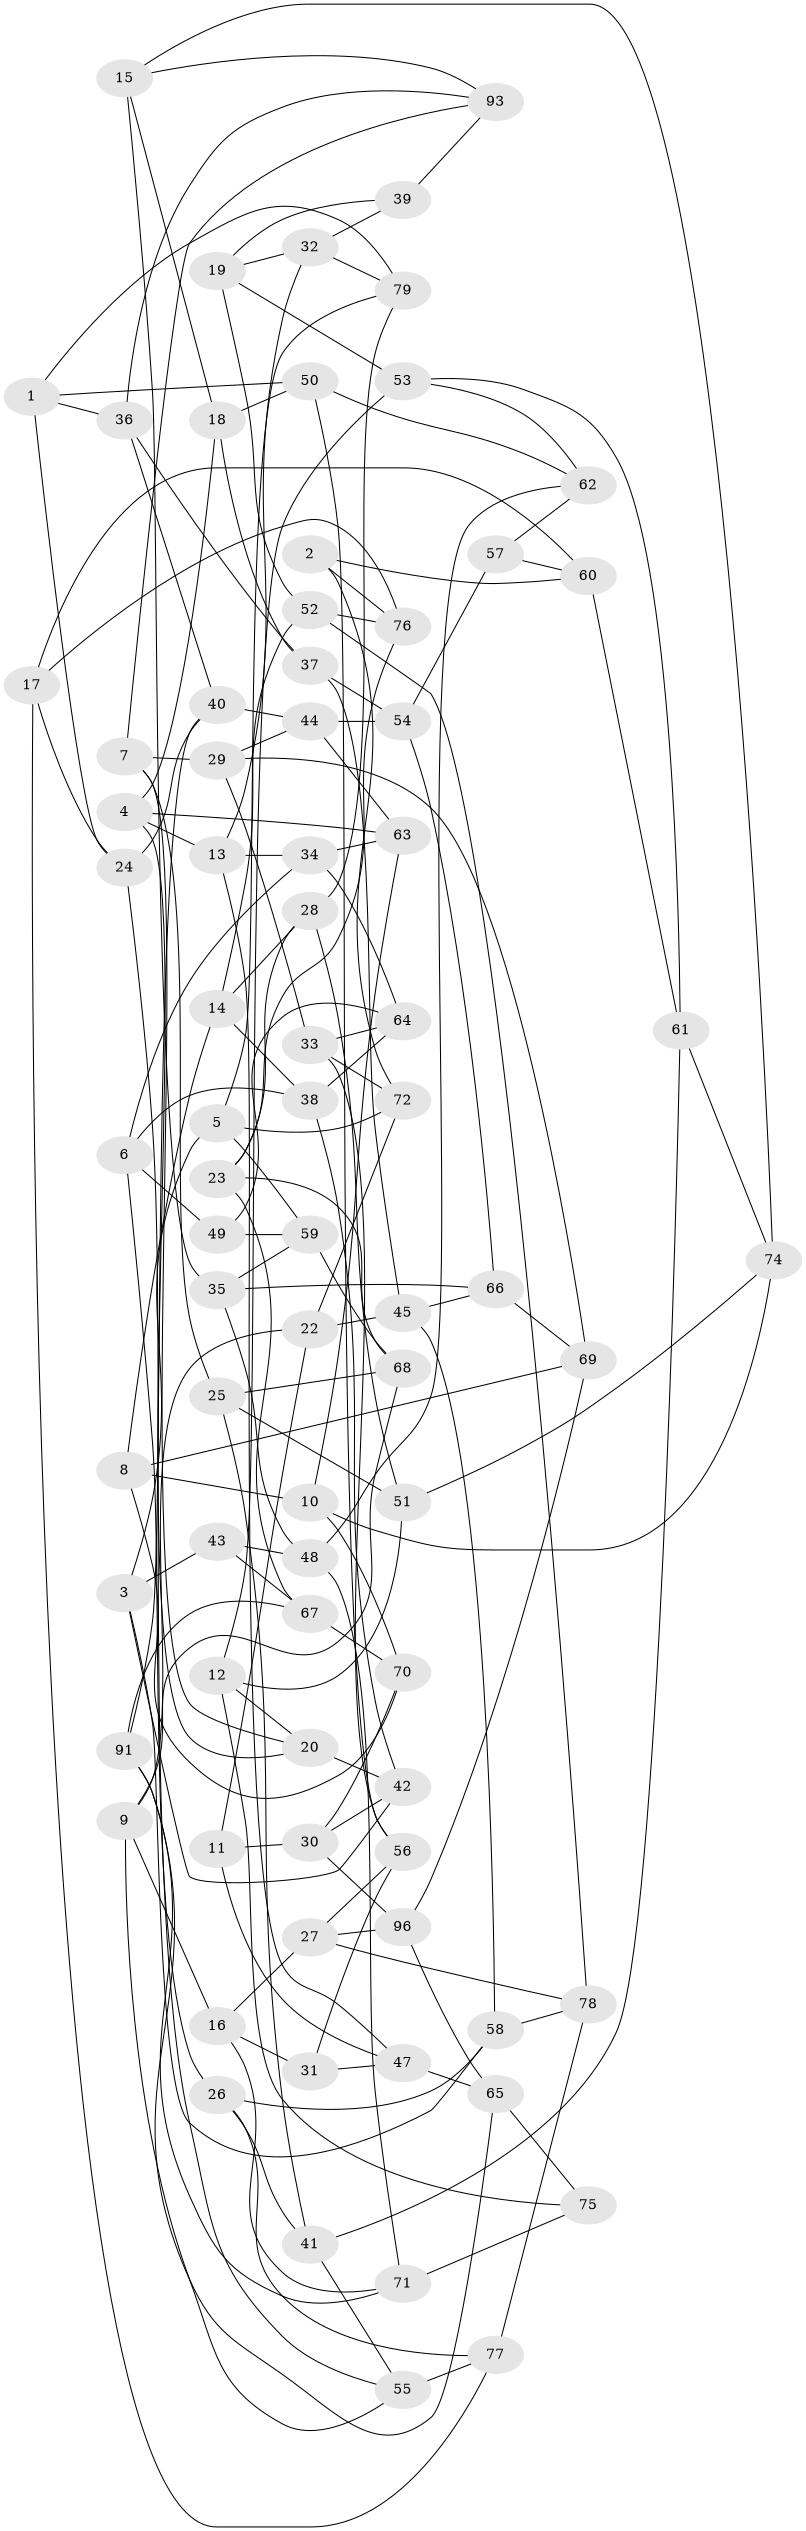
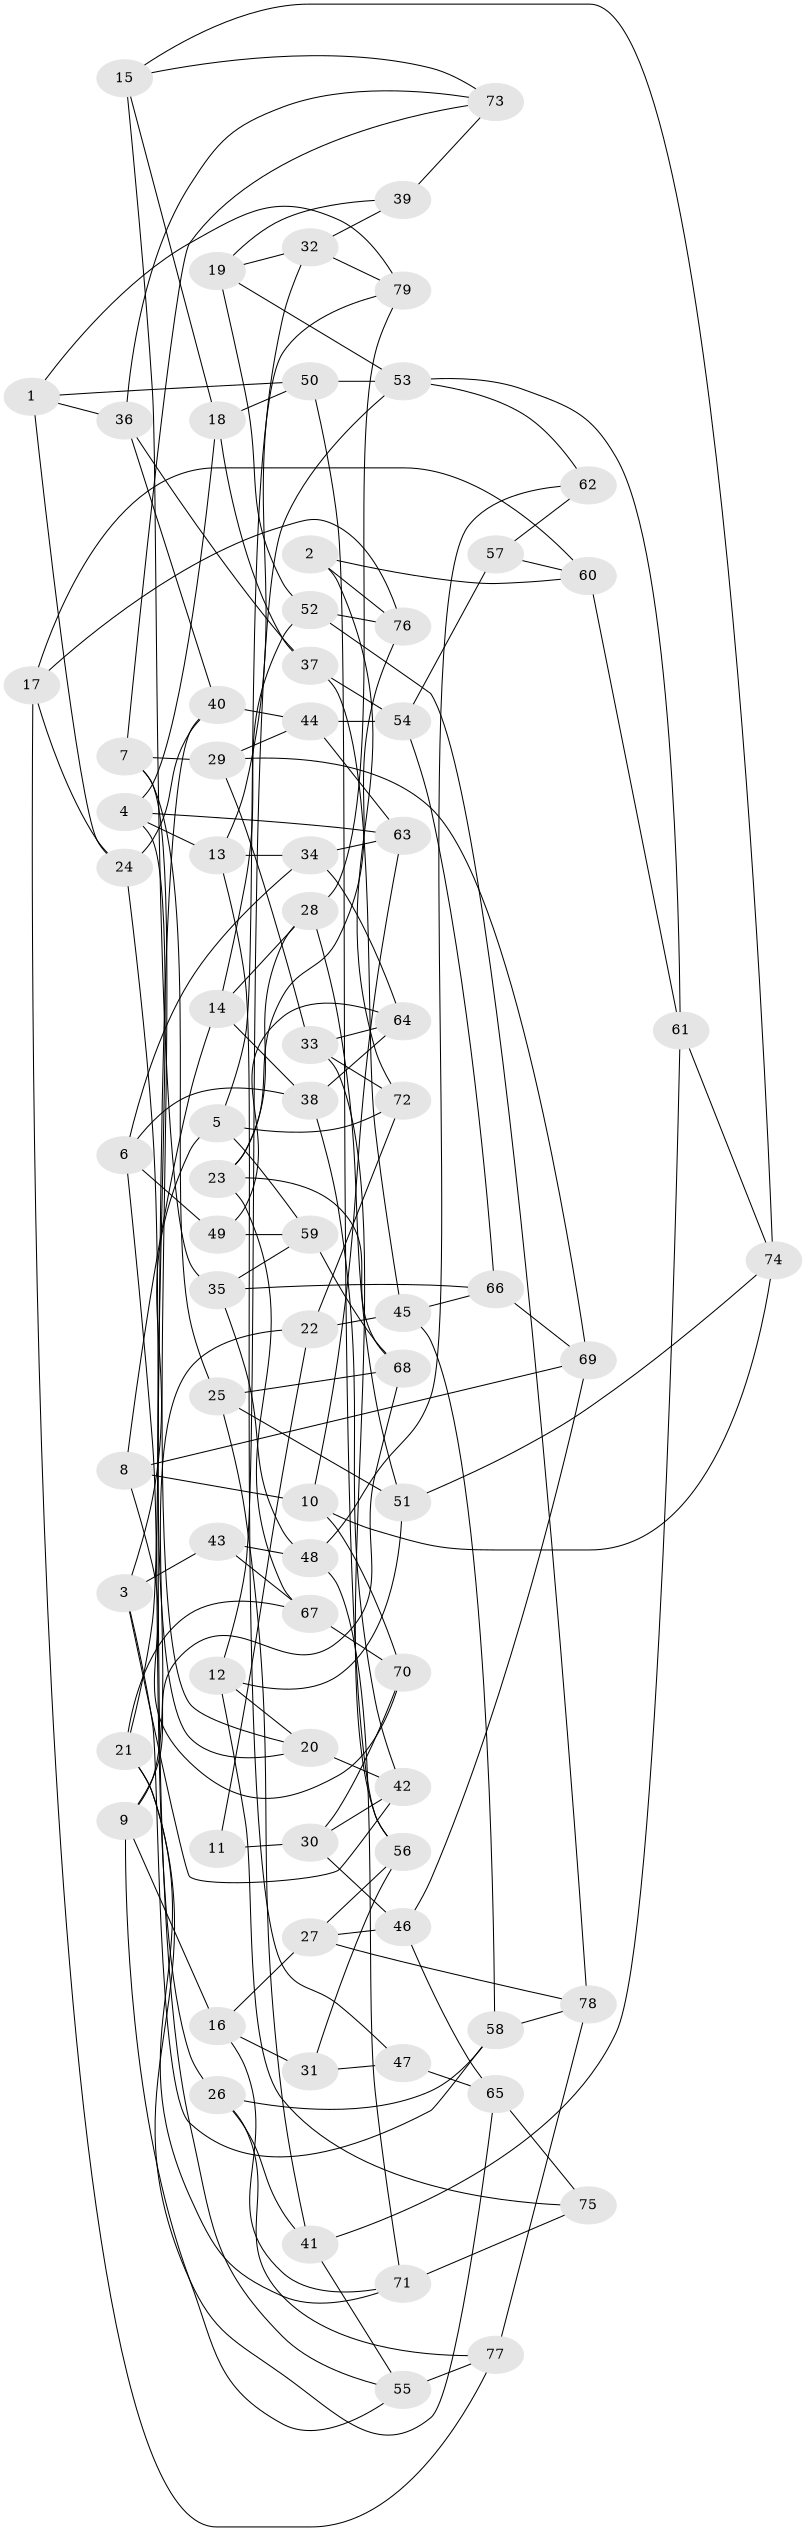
node "93": label "93" -> "73"
edge "50" -- "62": now "50" -- "53"
node "91": label "91" -> "21"
node "96": label "96" -> "46"
edge "11" -- "47": removed
